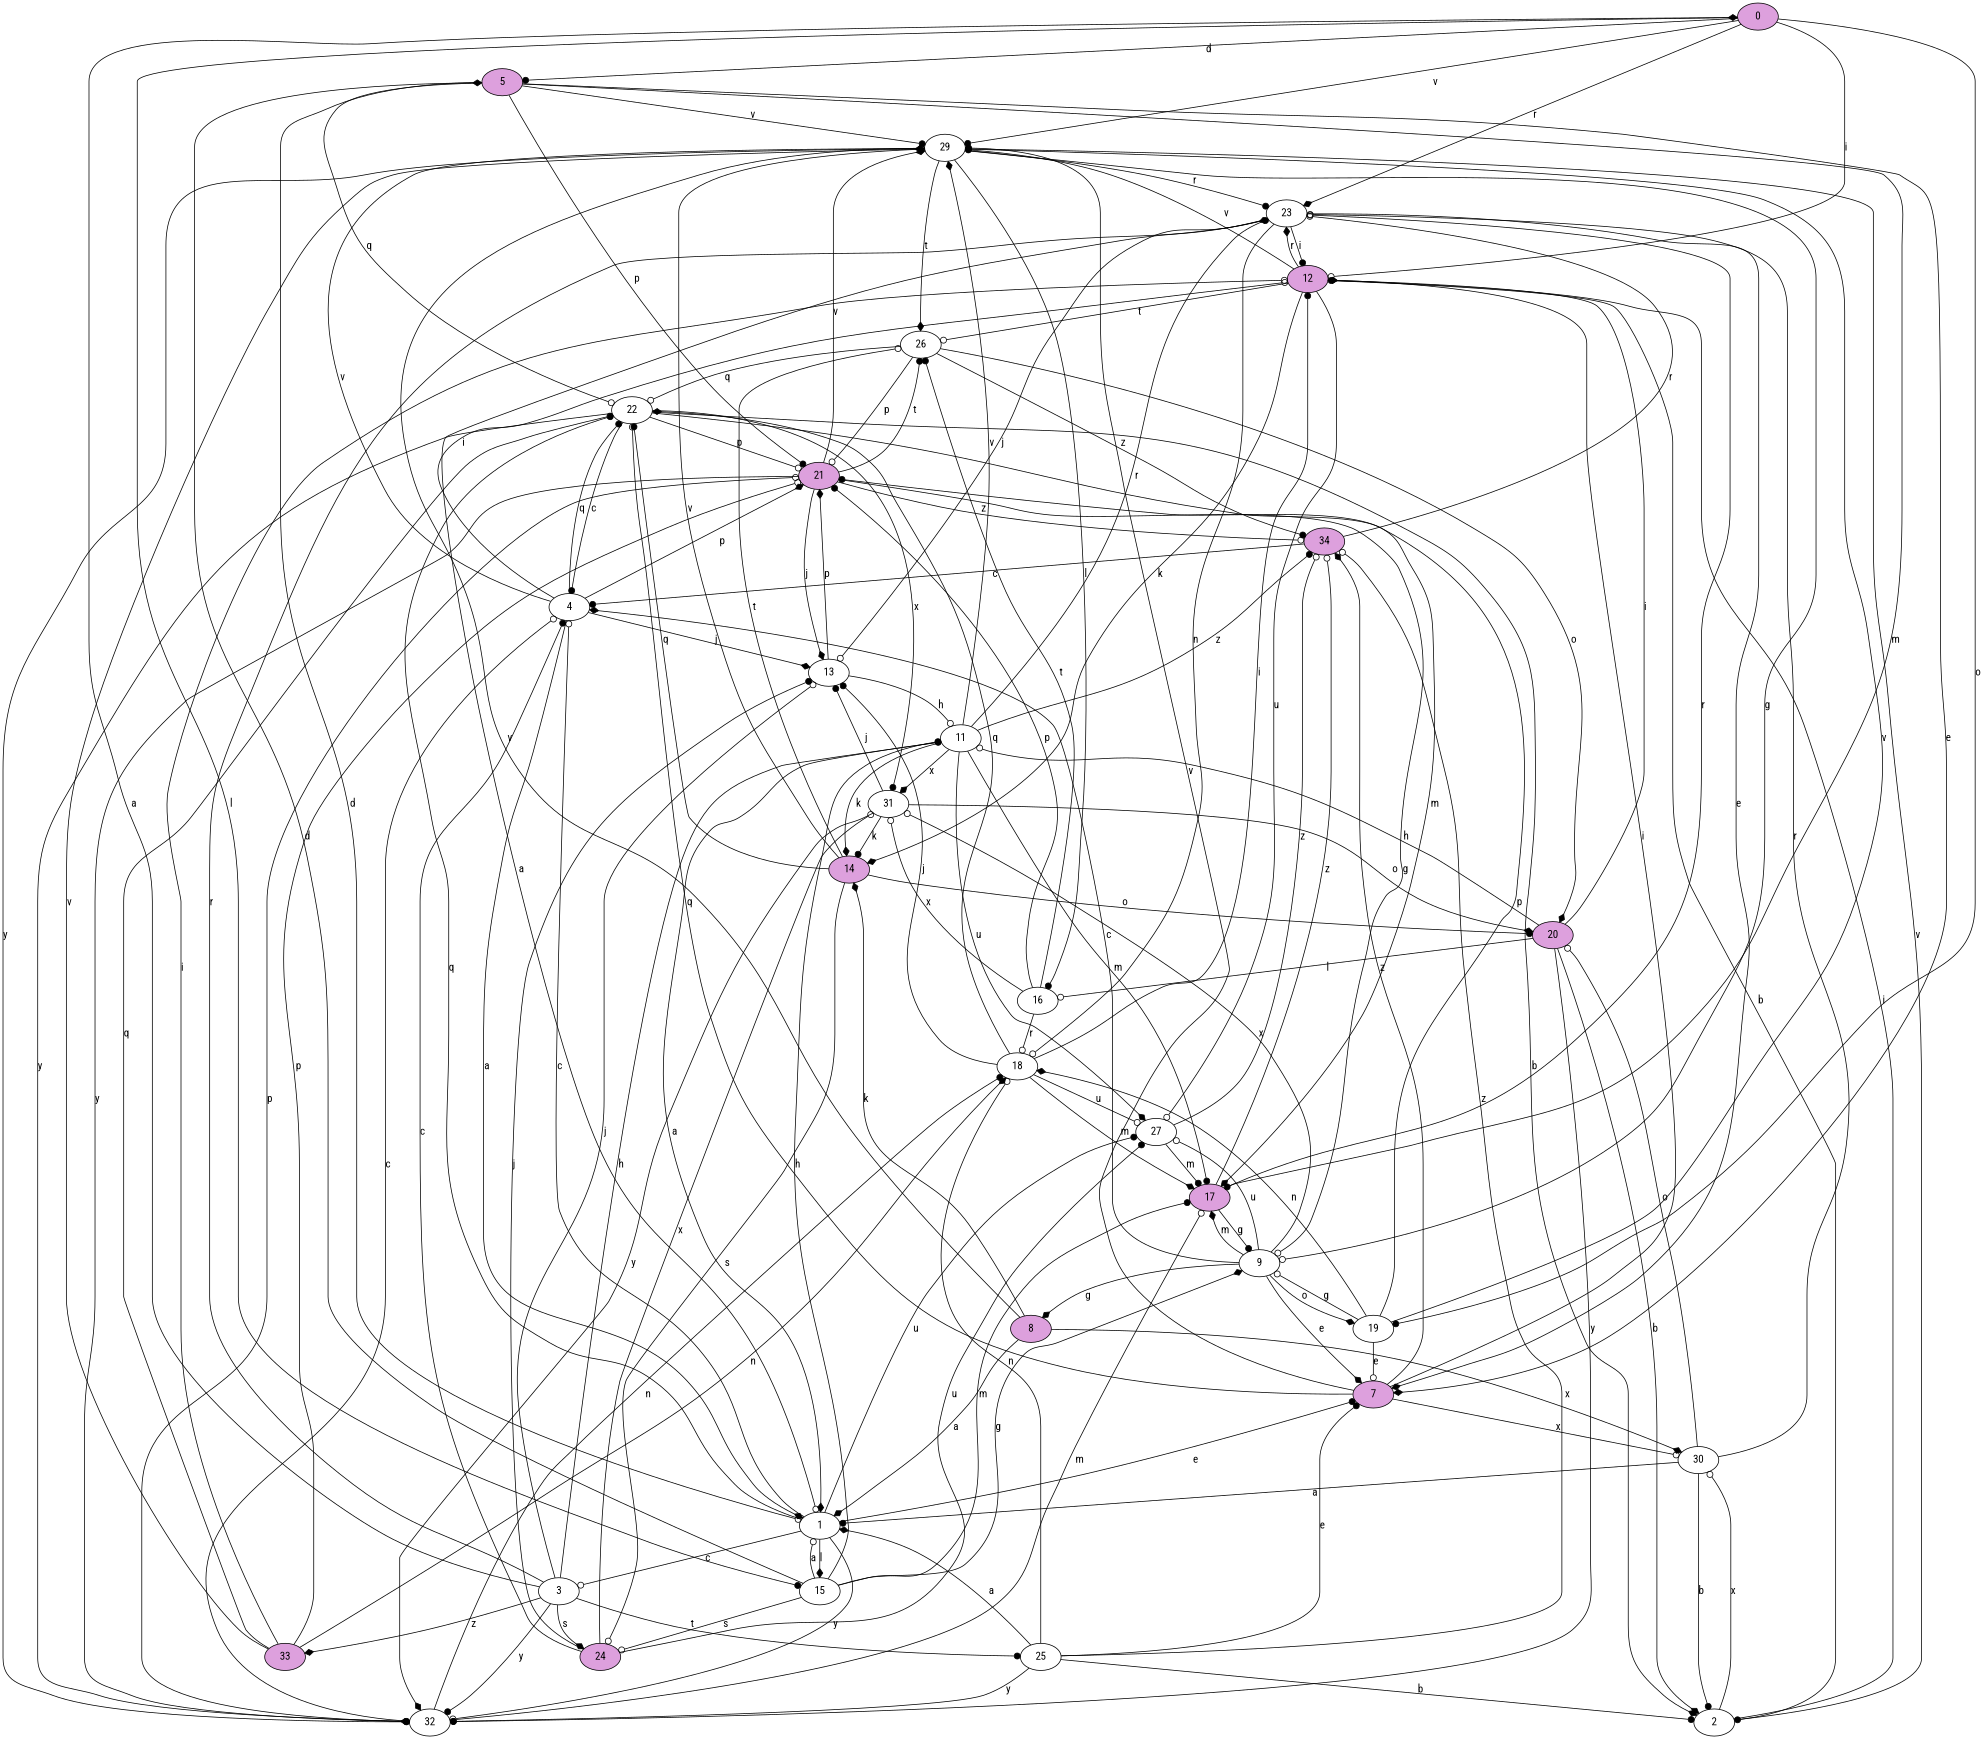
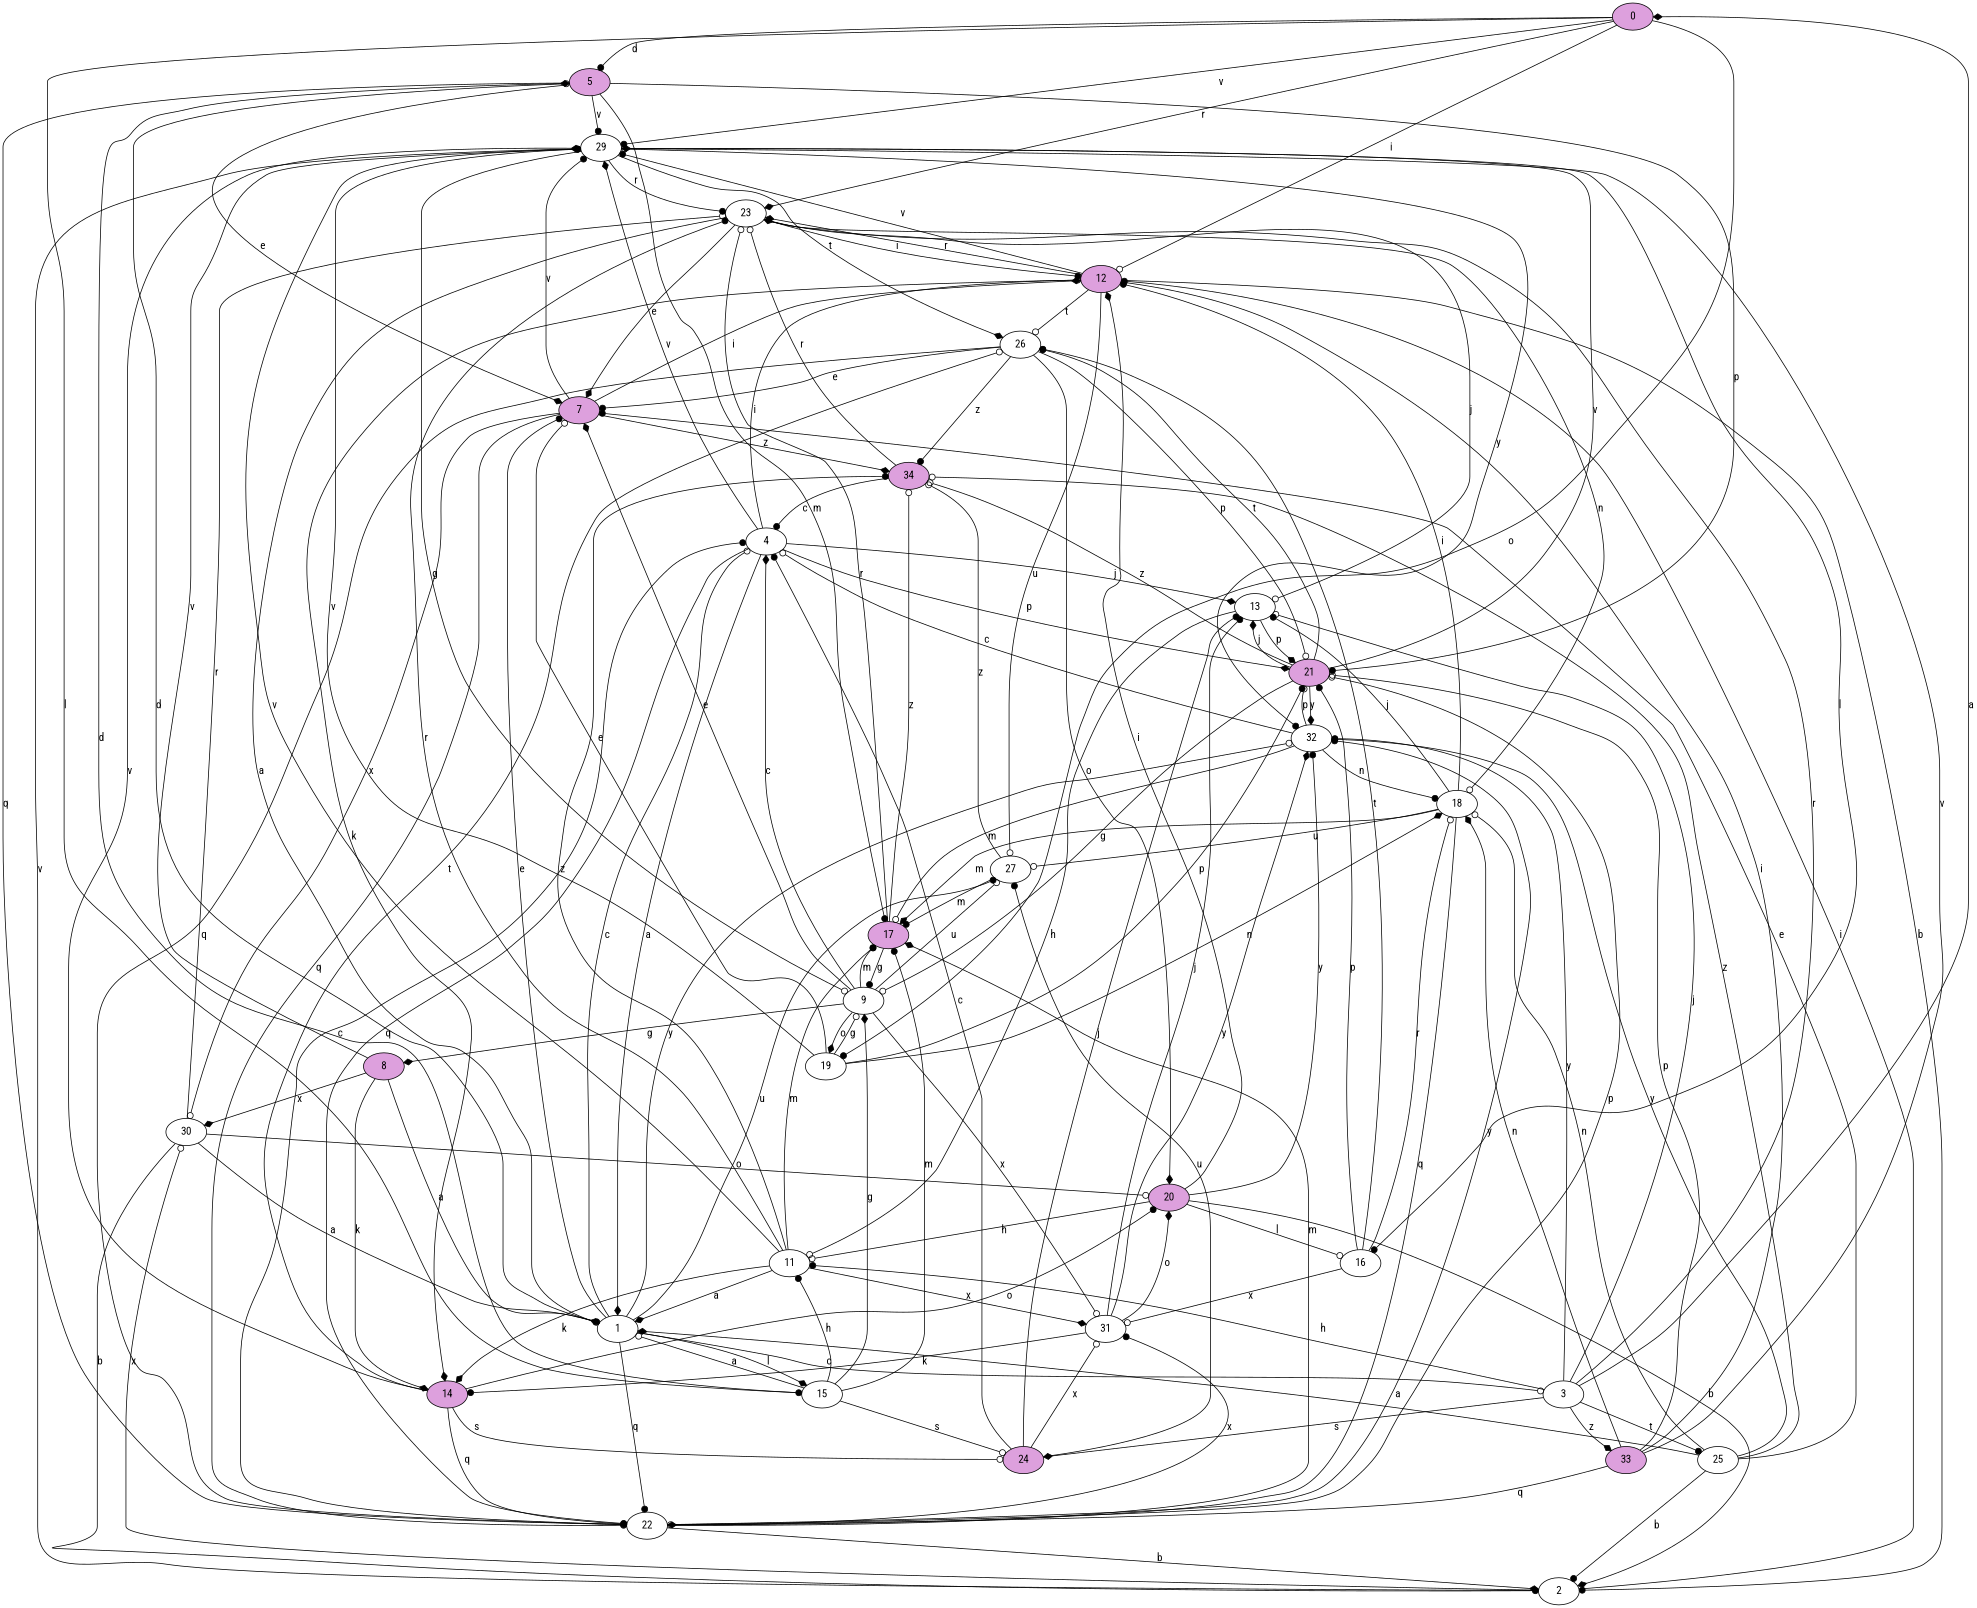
edge "26" -> "7": added, label "e"
edge "5" -> "1": reversed
edge "11" -> "27": removed, label "u"
edge "9" -> "17": arrowhead diamond -> dot
